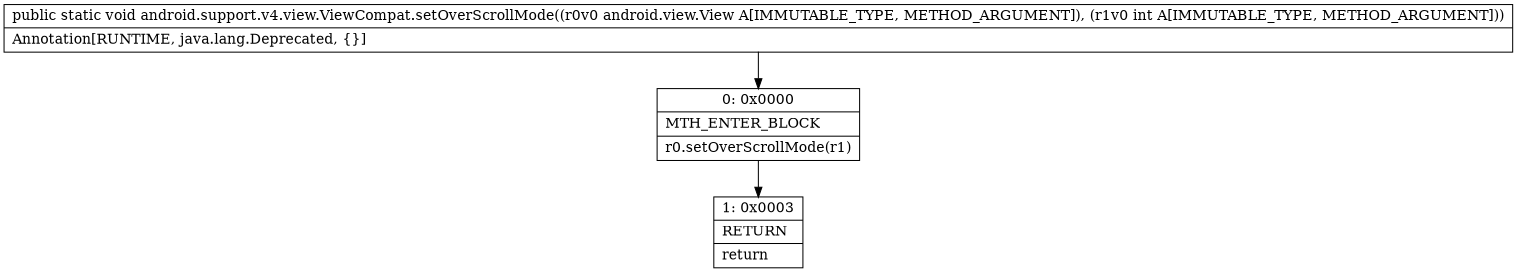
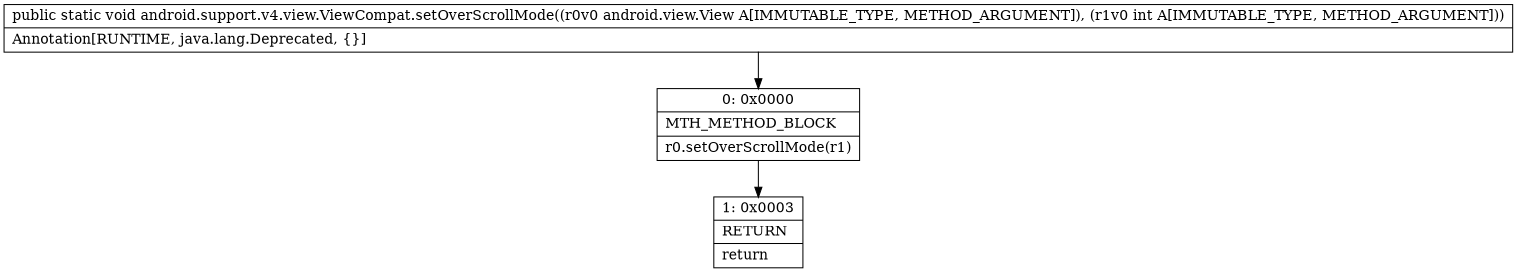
node "0: 0x0000": text "MTH_ENTER_BLOCK" -> "MTH_METHOD_BLOCK"
